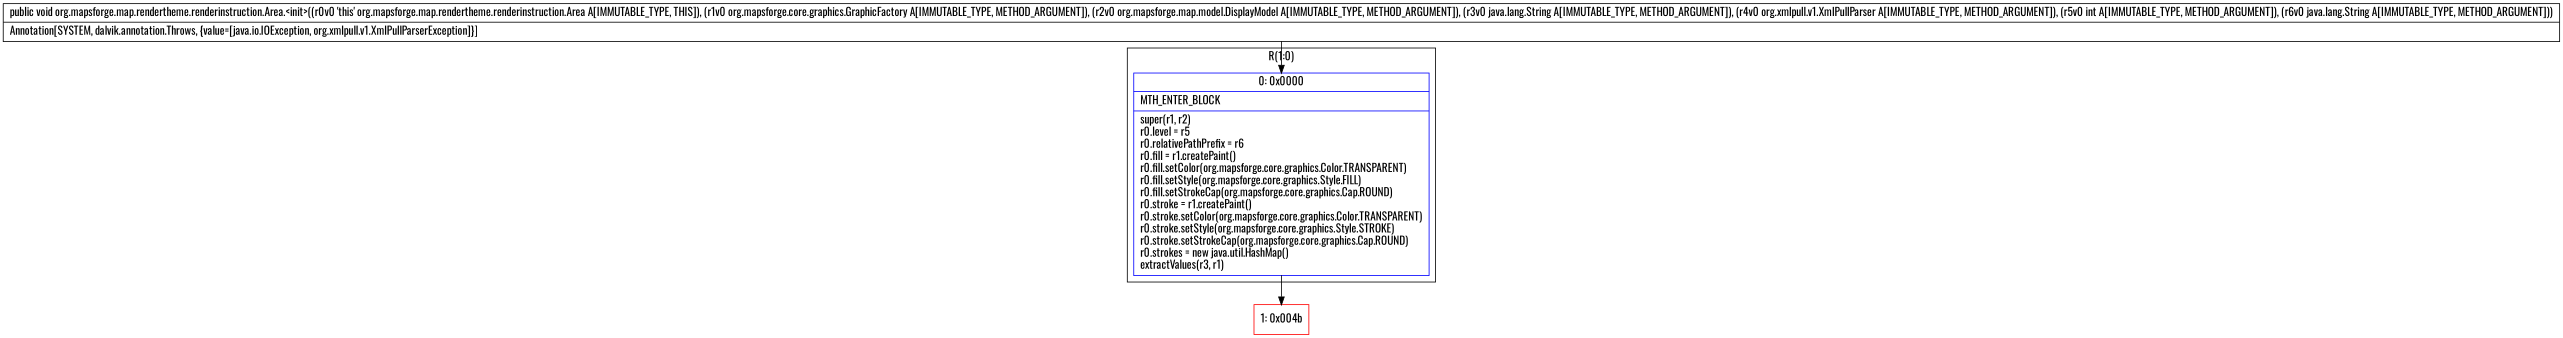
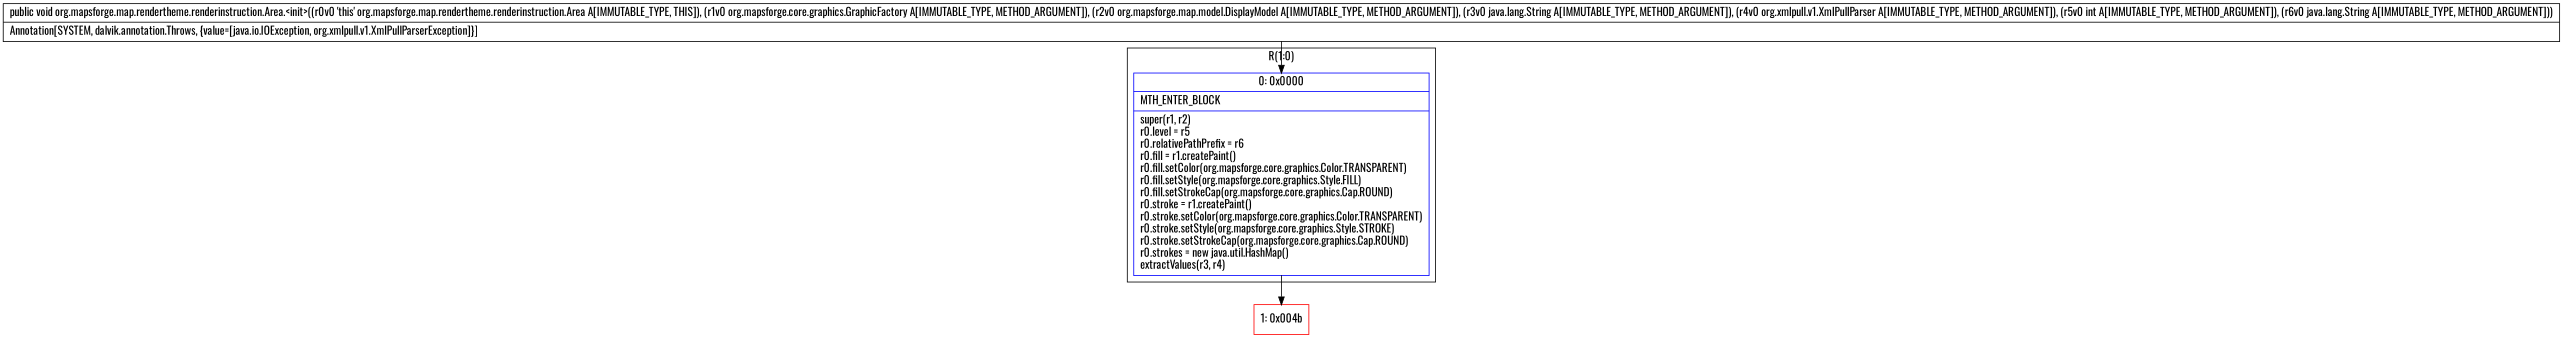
node "0: 0x0000": text "extractValues(r3, r1)" -> "extractValues(r3, r4)"
